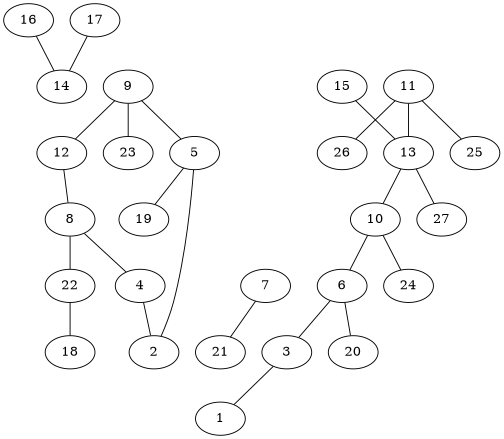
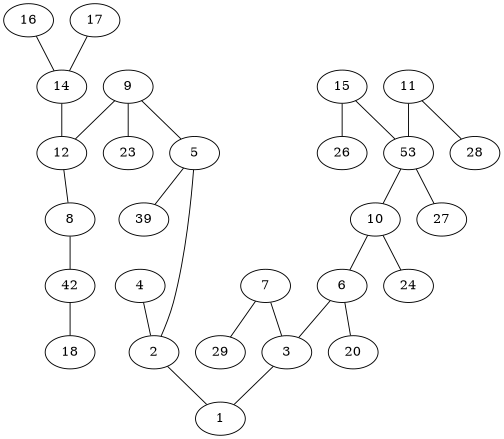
edge "11" -- "26": now "15" -- "26"
edge "14" -- "12": added
node "13": label "13" -> "53"
node "25": label "25" -> "28"
node "19": label "19" -> "39"
edge "8" -- "4": removed
node "22": label "22" -> "42"
edge "7" -- "3": added
node "21": label "21" -> "29"
edge "2" -- "1": added
